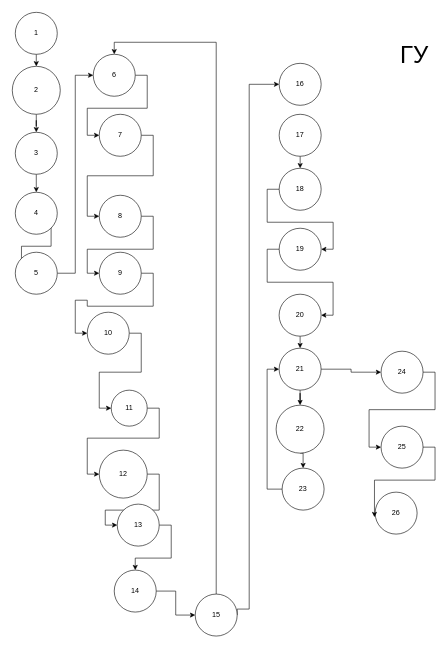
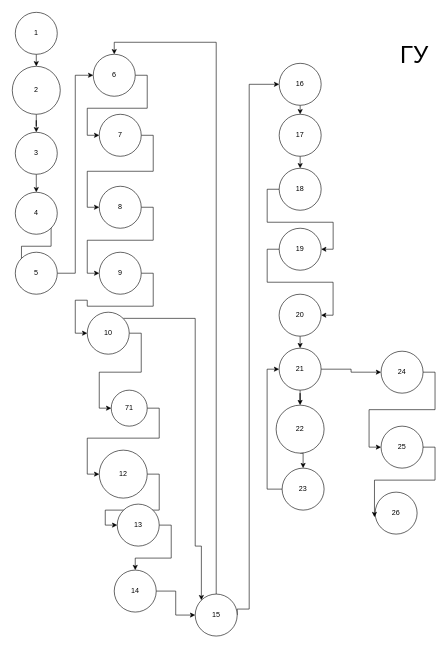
edge "16" -> "17": added
node "8": moved (120, 216) -> (120, 207)
edge "10" -> "15": added
node "11": label "11" -> "71"
